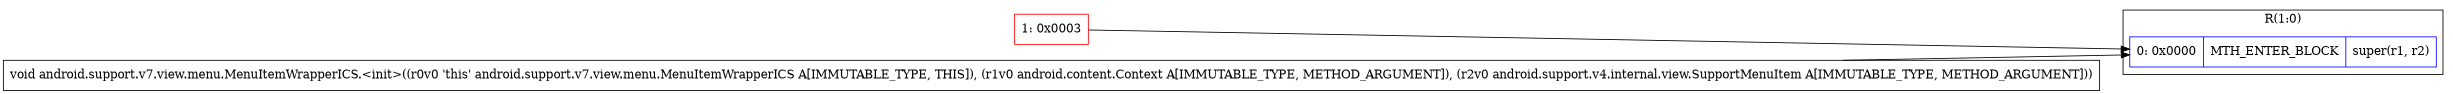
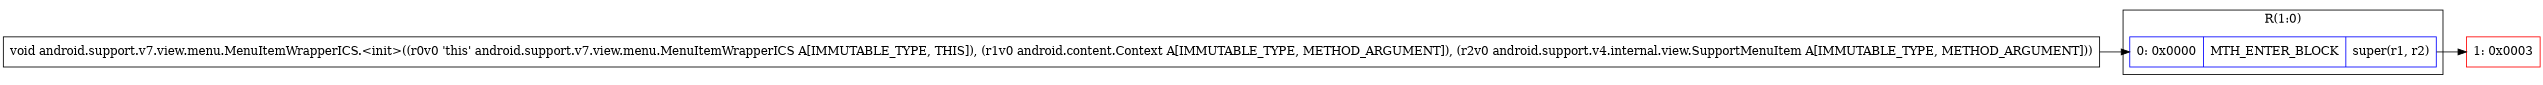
edge "1: 0x0003" -> "0: 0x0000": reversed
